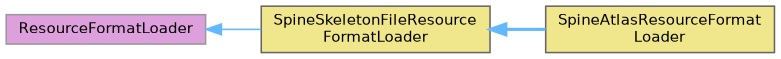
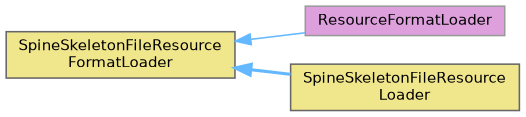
edge "SpineSkeletonFileResource FormatLoader" -> "ResourceFormatLoader": reversed
node "SpineAtlasResourceFormat Loader": label "SpineAtlasResourceFormat Loader" -> "SpineSkeletonFileResource Loader"
